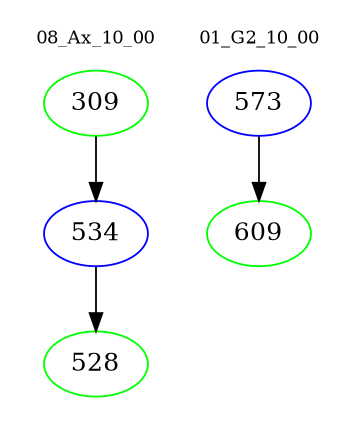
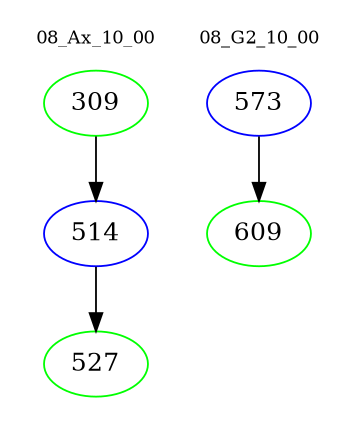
cluster "01_G2_10_00": label "01_G2_10_00" -> "08_G2_10_00"
node "534": label "534" -> "514"
node "528": label "528" -> "527"
